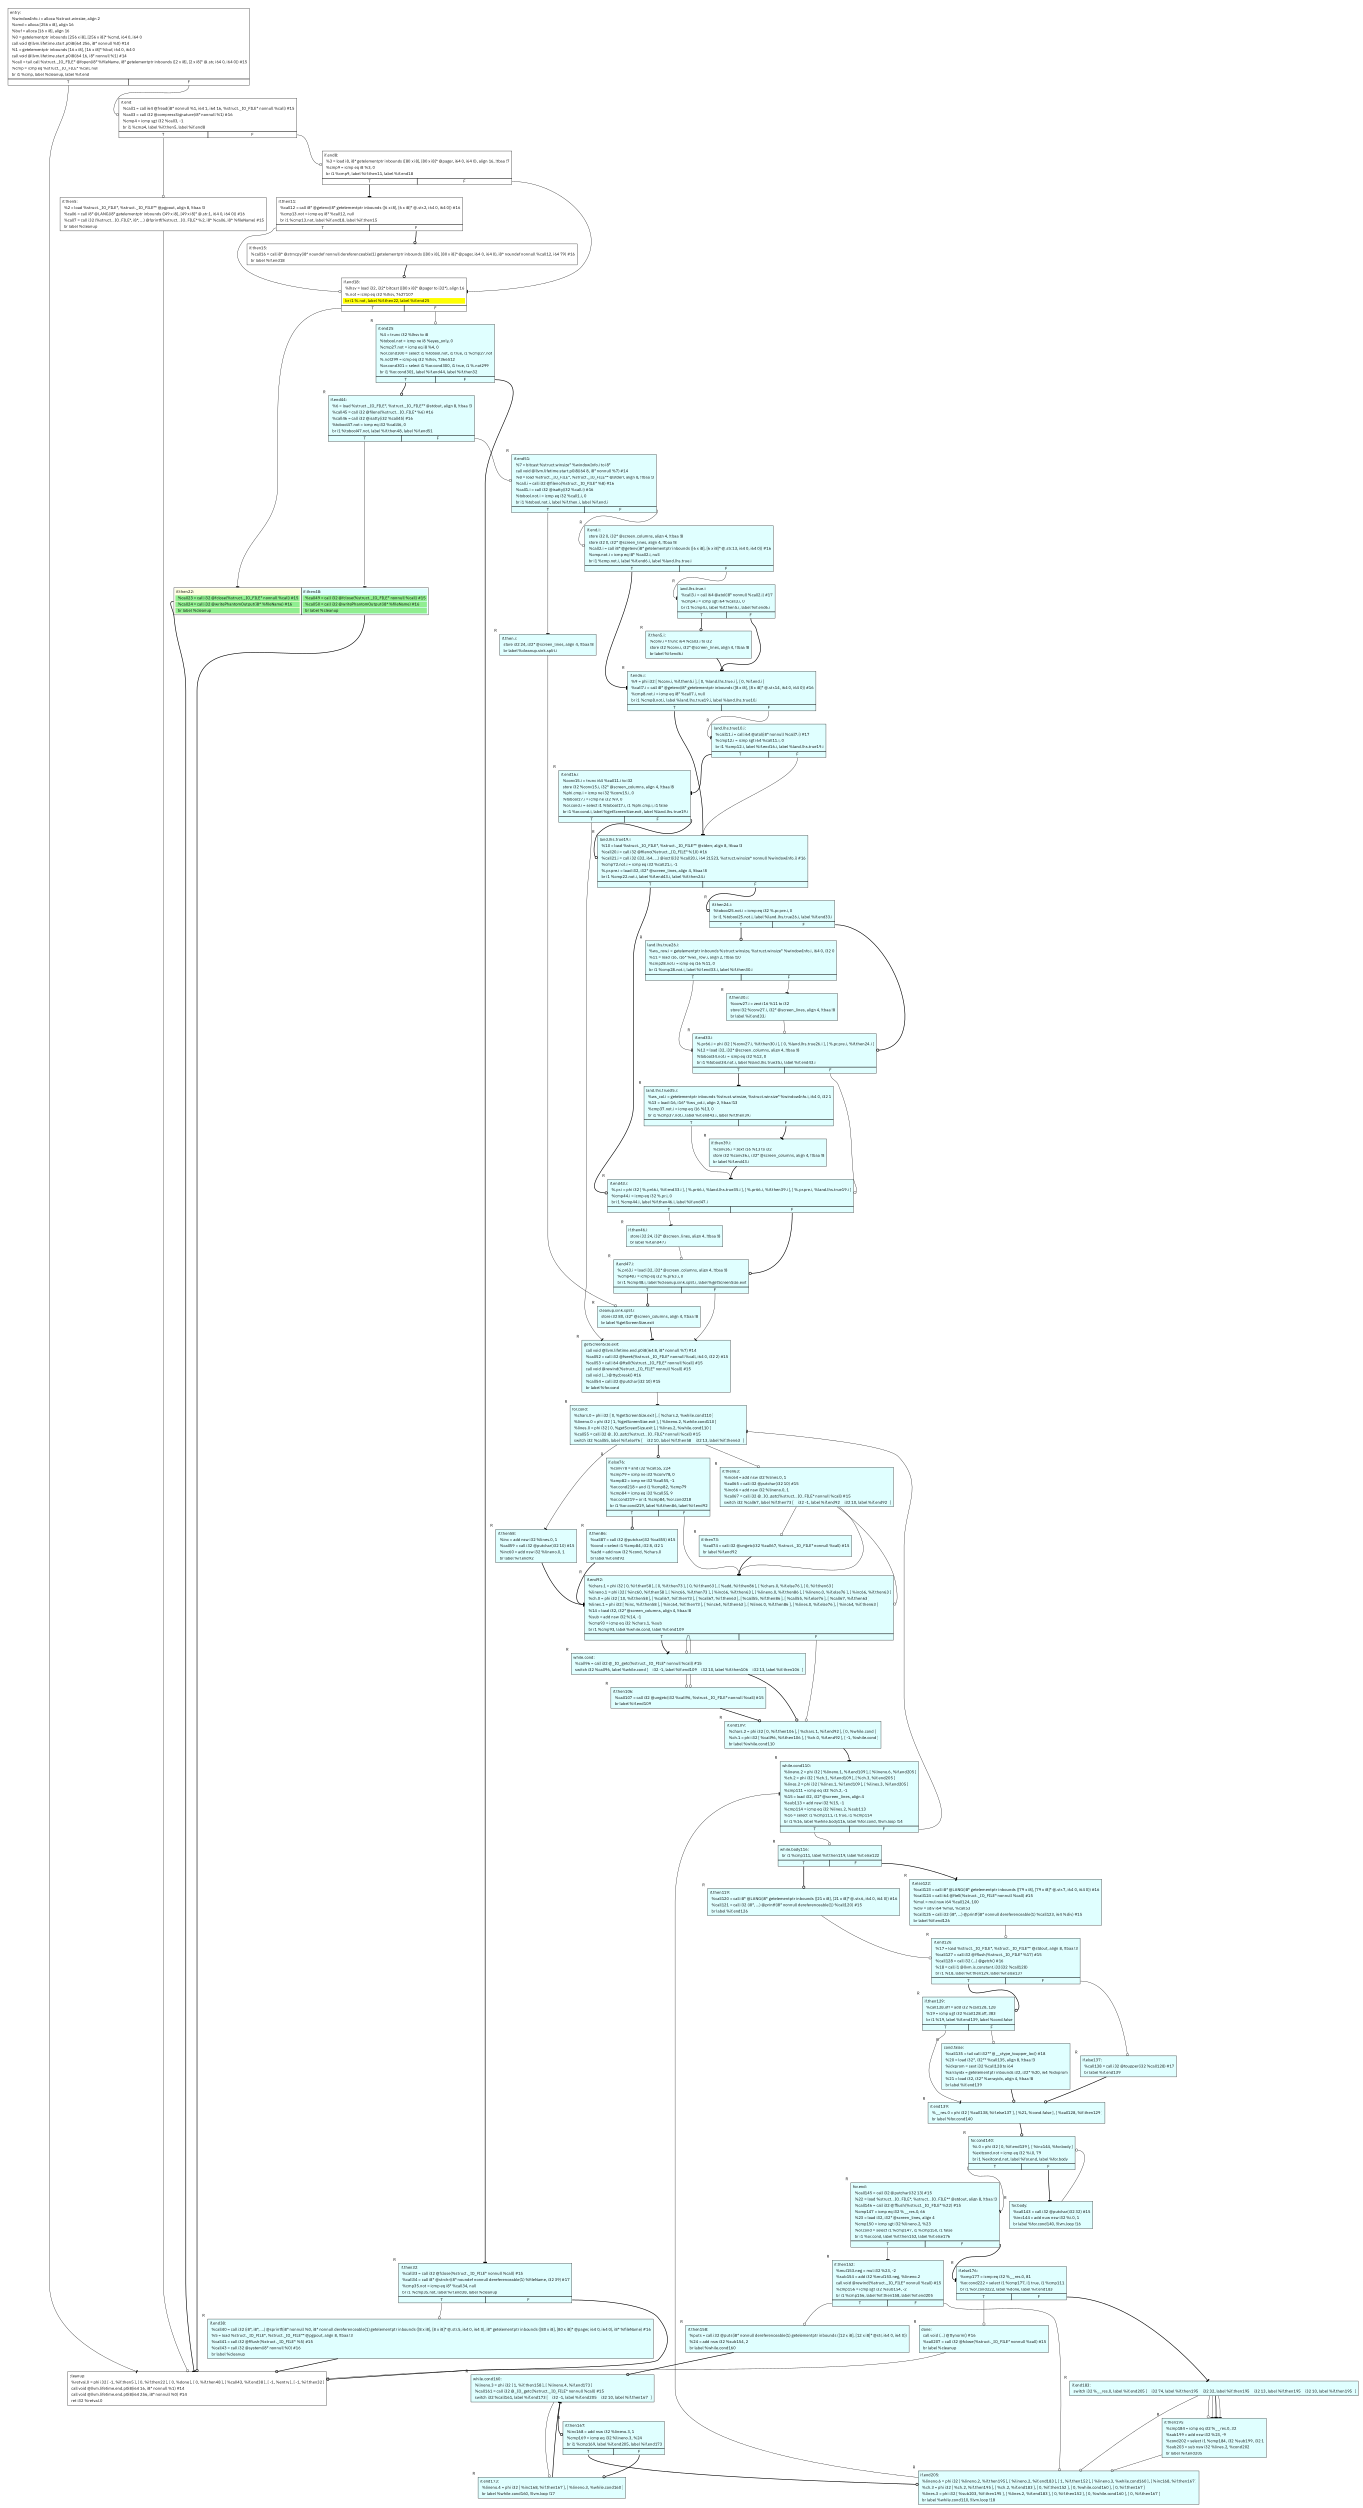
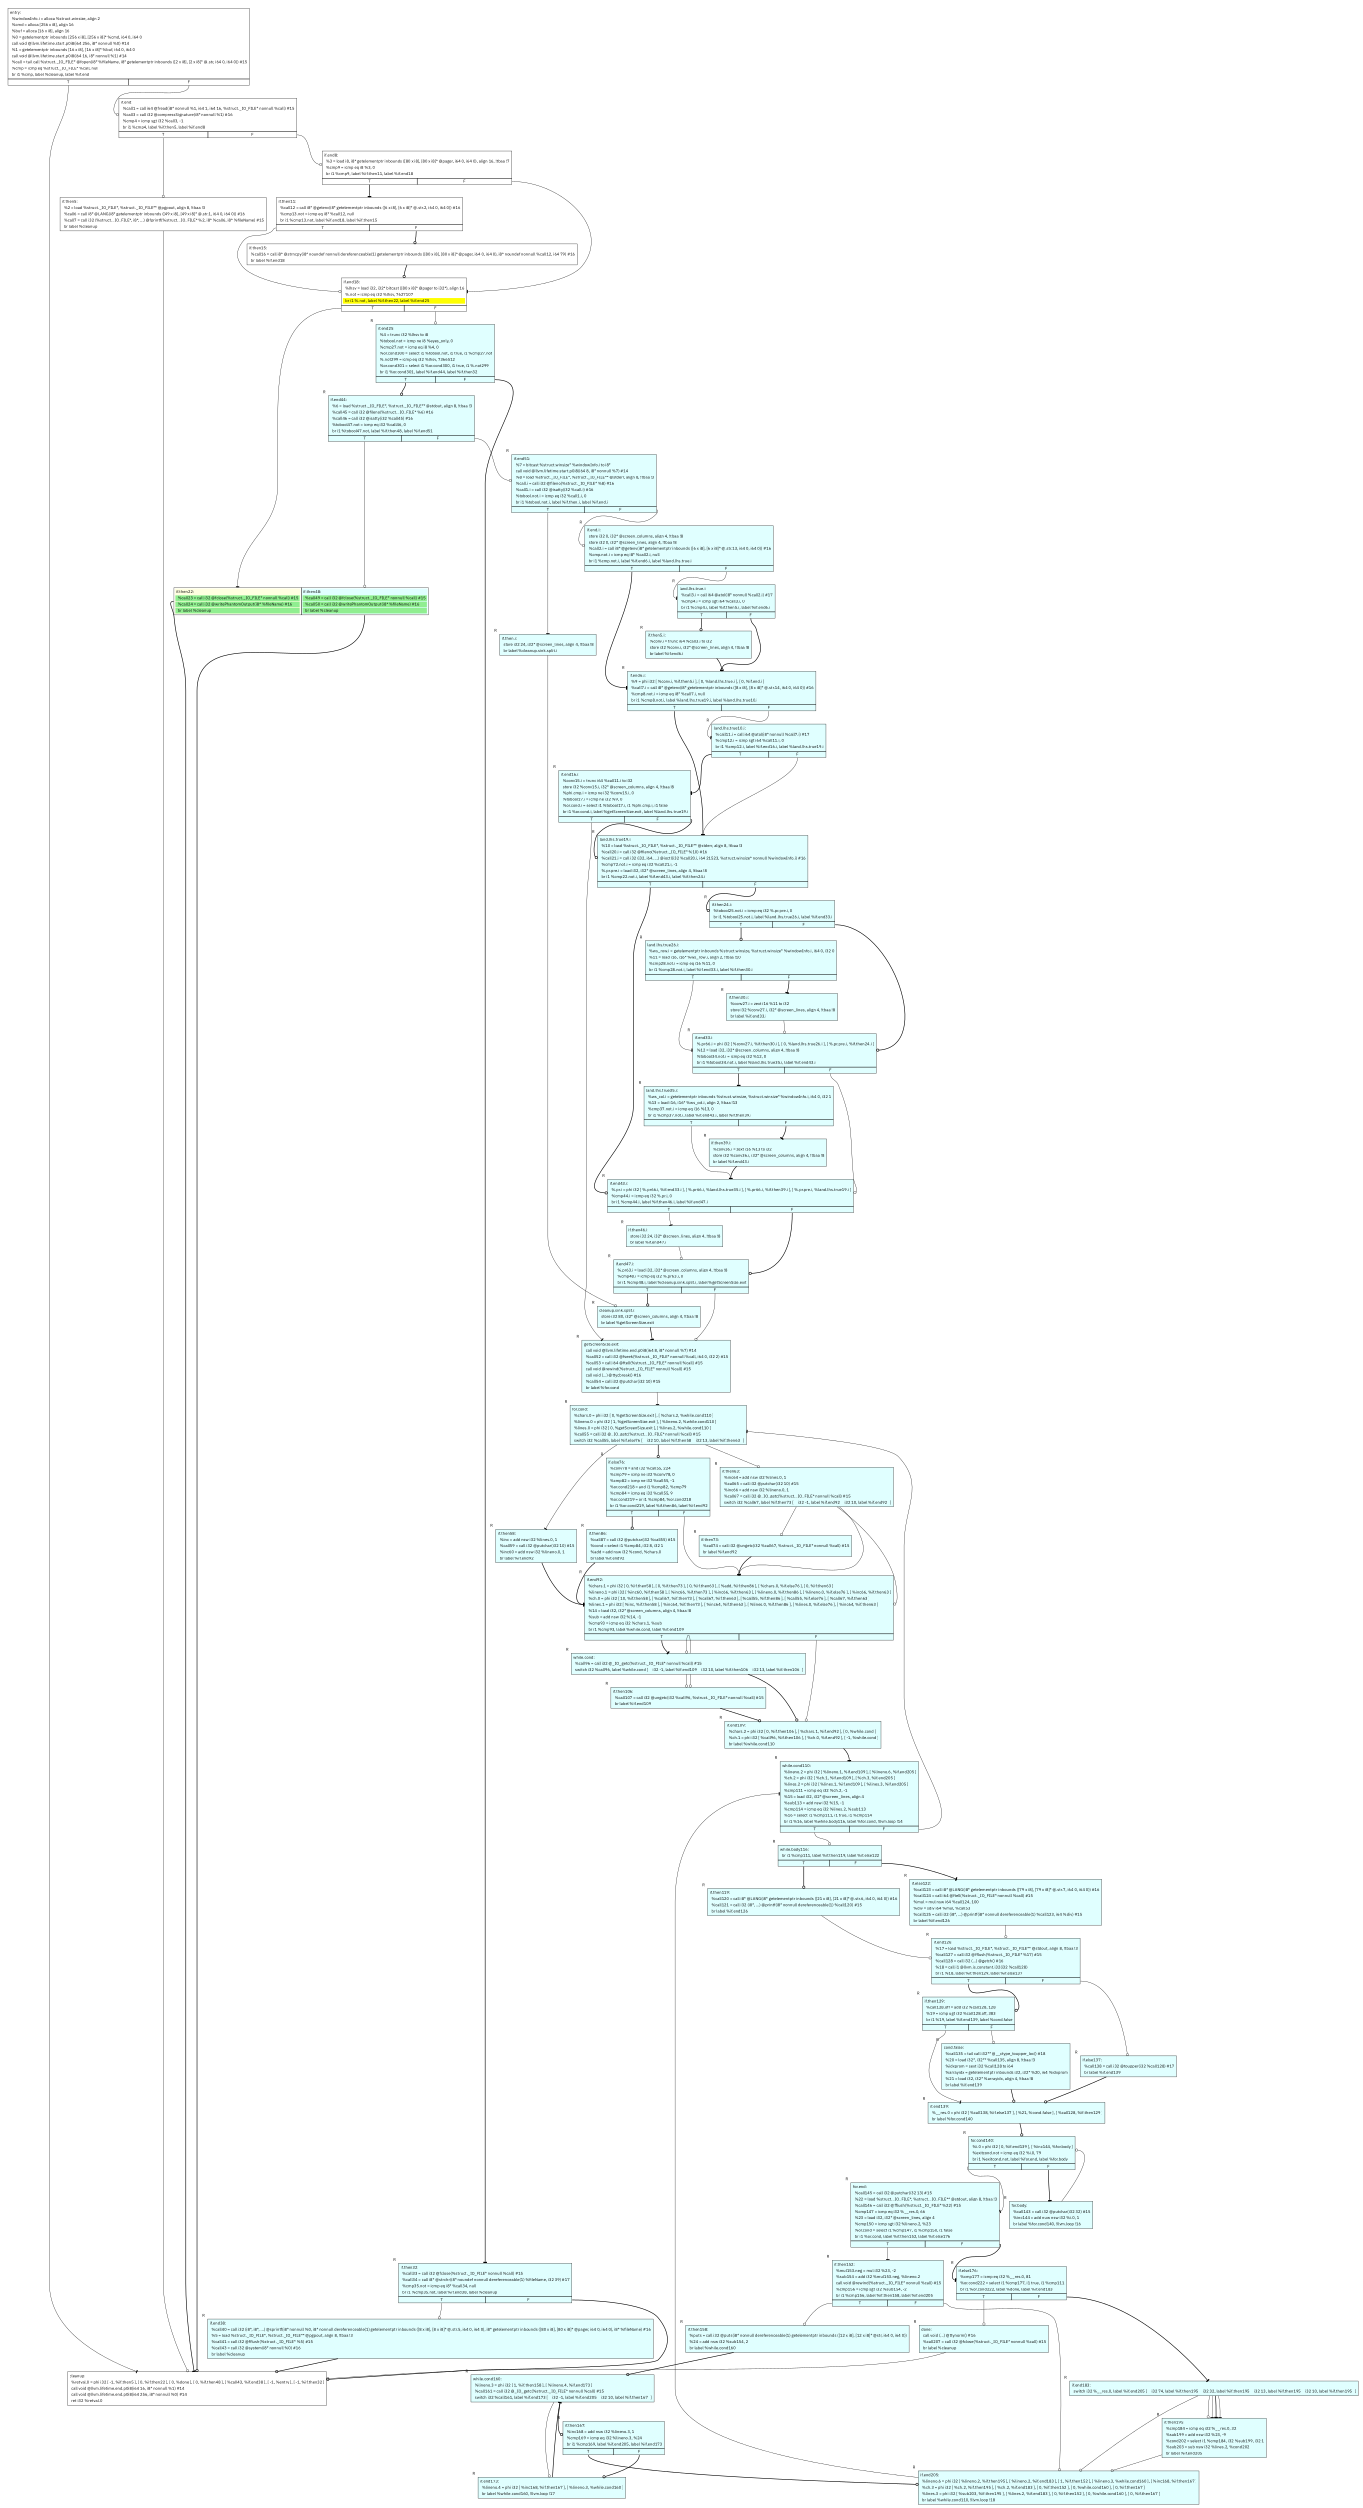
edge "if.end44:" -> "if.then22:": arrowhead tee -> odot
edge "land.lhs.true26.i:" -> "if.then30.i:": style solid -> bold
edge "if.end47.i:" -> "getScreenSize.exit:": arrowhead tee -> odot
